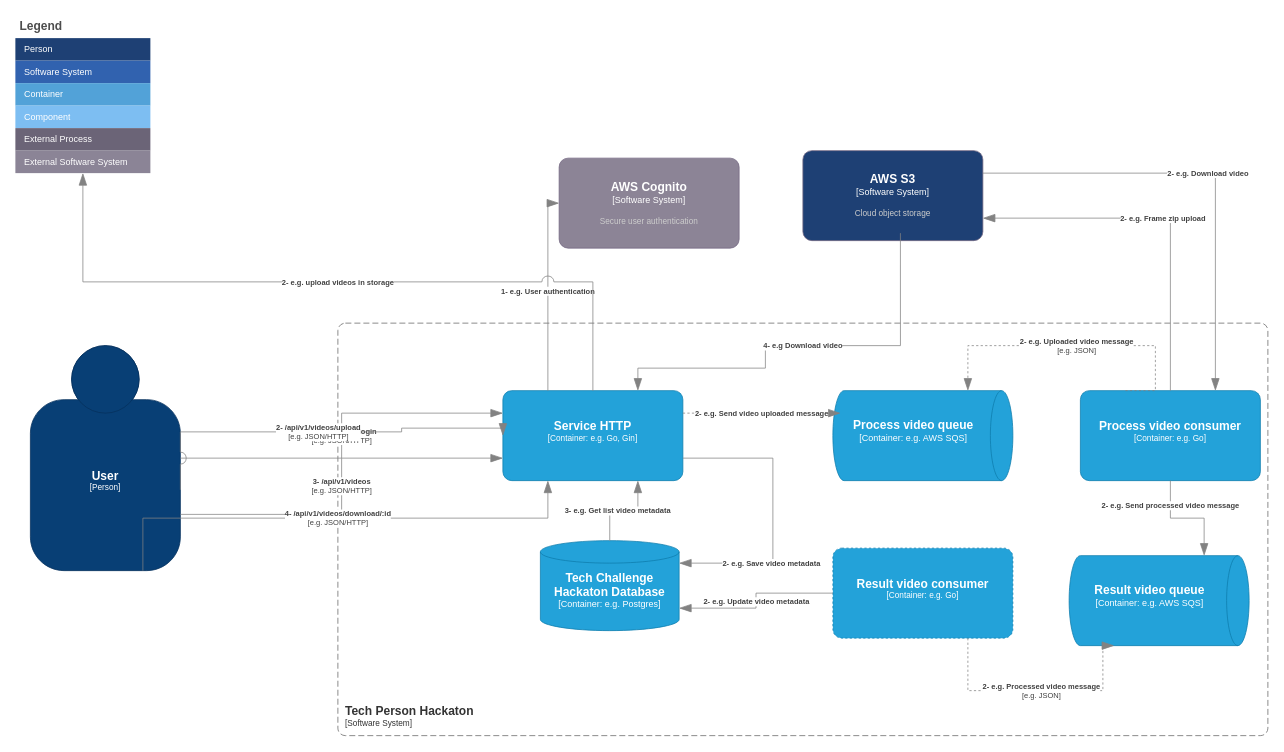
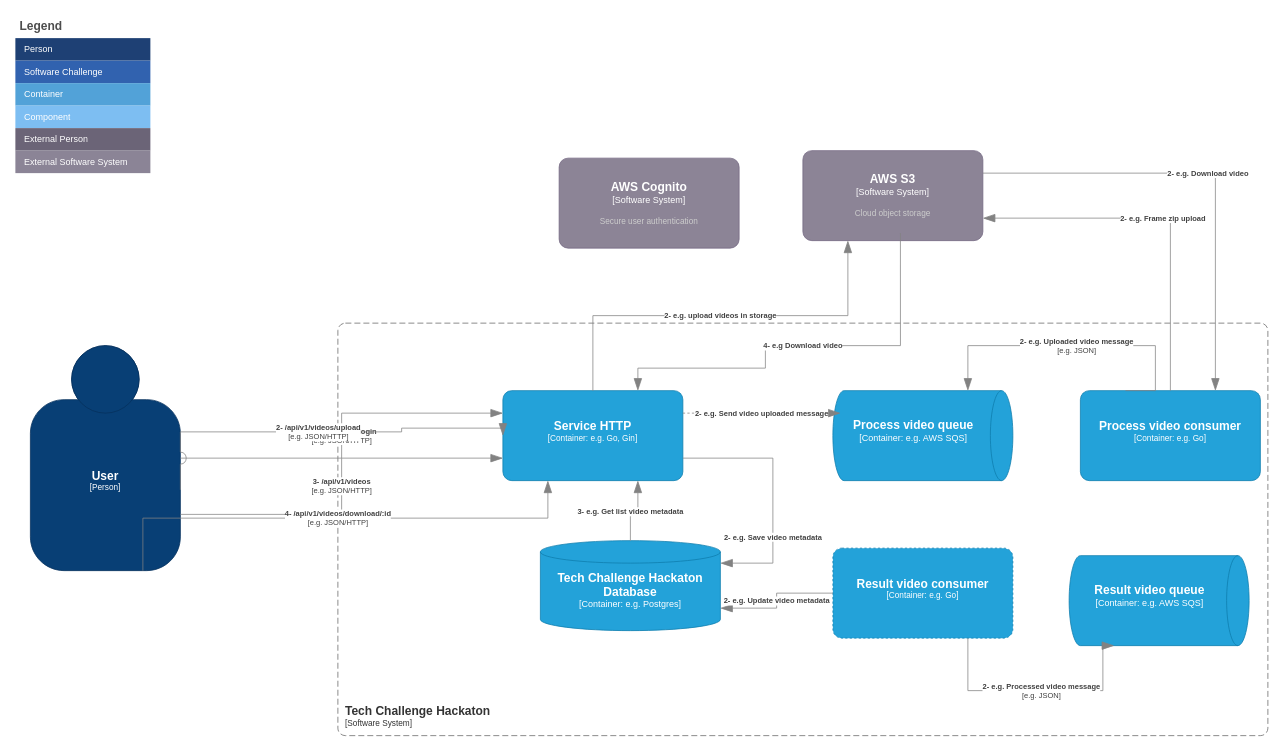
node "Software System": label "Software System" -> "Software Challenge"
node "External Process": label "External Process" -> "External Person"
node "AWS S3 [Software System] Cloud object storage": fillcolor #1e4074 -> #8c8496
edge "Service HTTP [Container: e.g. Go, Gin]" -> "External Software System": now "Service HTTP [Container: e.g. Go, Gin]" -> "AWS S3 [Software System] Cloud object storage"
edge "Service HTTP [Container: e.g. Go, Gin]" -> "AWS Cognito [Software System] Secure user authentication": removed, label "1- e.g. User authentication"
edge "Process video consumer [Container: e.g. Go]" -> "Process video queue [Container: e.g. AWS SQS]": style dashed -> solid
edge "Process video consumer [Container: e.g. Go]" -> "Result video queue [Container: e.g. AWS SQS]": removed, label "2- e.g. Send processed video message"
node "Tech Challenge Hackaton Database [Container: e.g. Postgres]": size 139x90 -> 180x90
edge "Result video consumer [Container: e.g. Go]" -> "Result video queue [Container: e.g. AWS SQS]": style dashed -> solid
node "Tech Person Hackaton [Software System]": label "Tech Person Hackaton [Software System]" -> "Tech Challenge Hackaton [Software System]"
